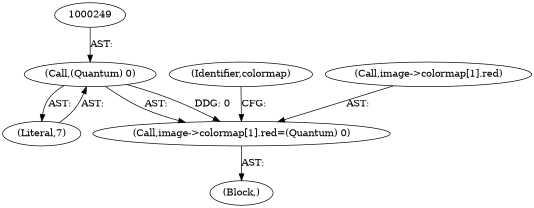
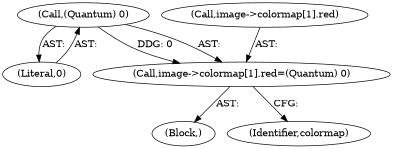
node "1000249": removed
edge "(Identifier,colormap)" -> "(Call,image->colormap[1].red=(Quantum) 0)": reversed
node "(Literal,7)": label "(Literal,7)" -> "(Literal,0)"
